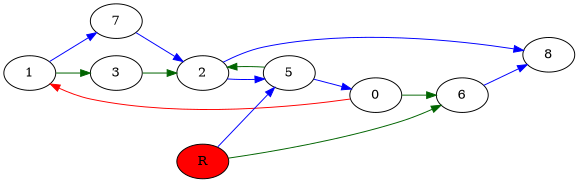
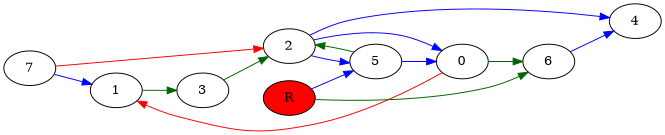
edge "2" -> "0": added
edge "7" -> "2": color blue -> red
edge "1" -> "7": reversed
node "8": label "8" -> "4"
